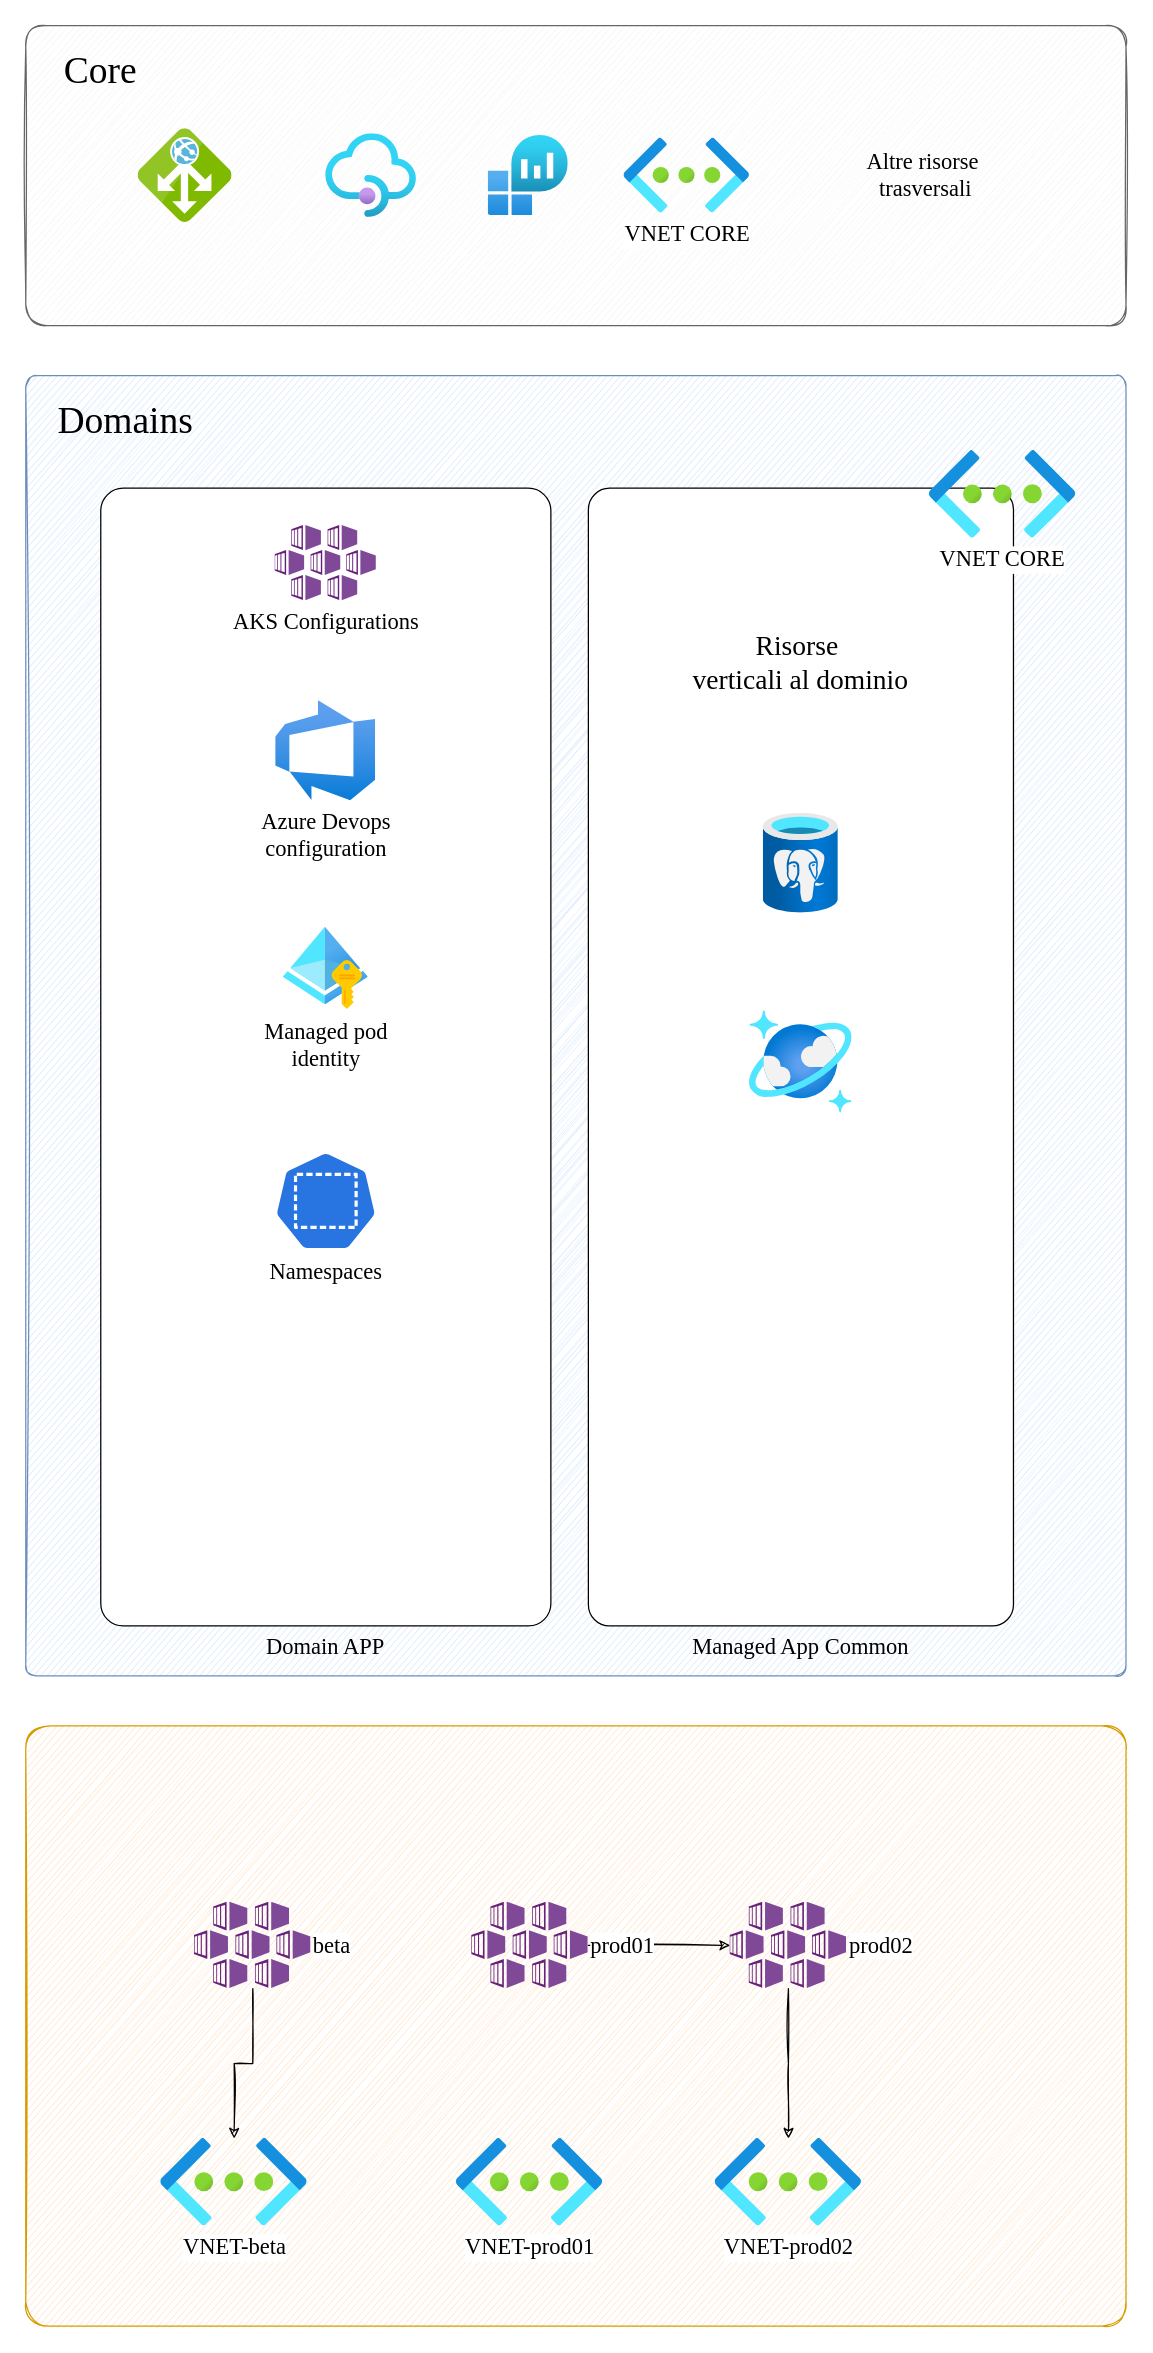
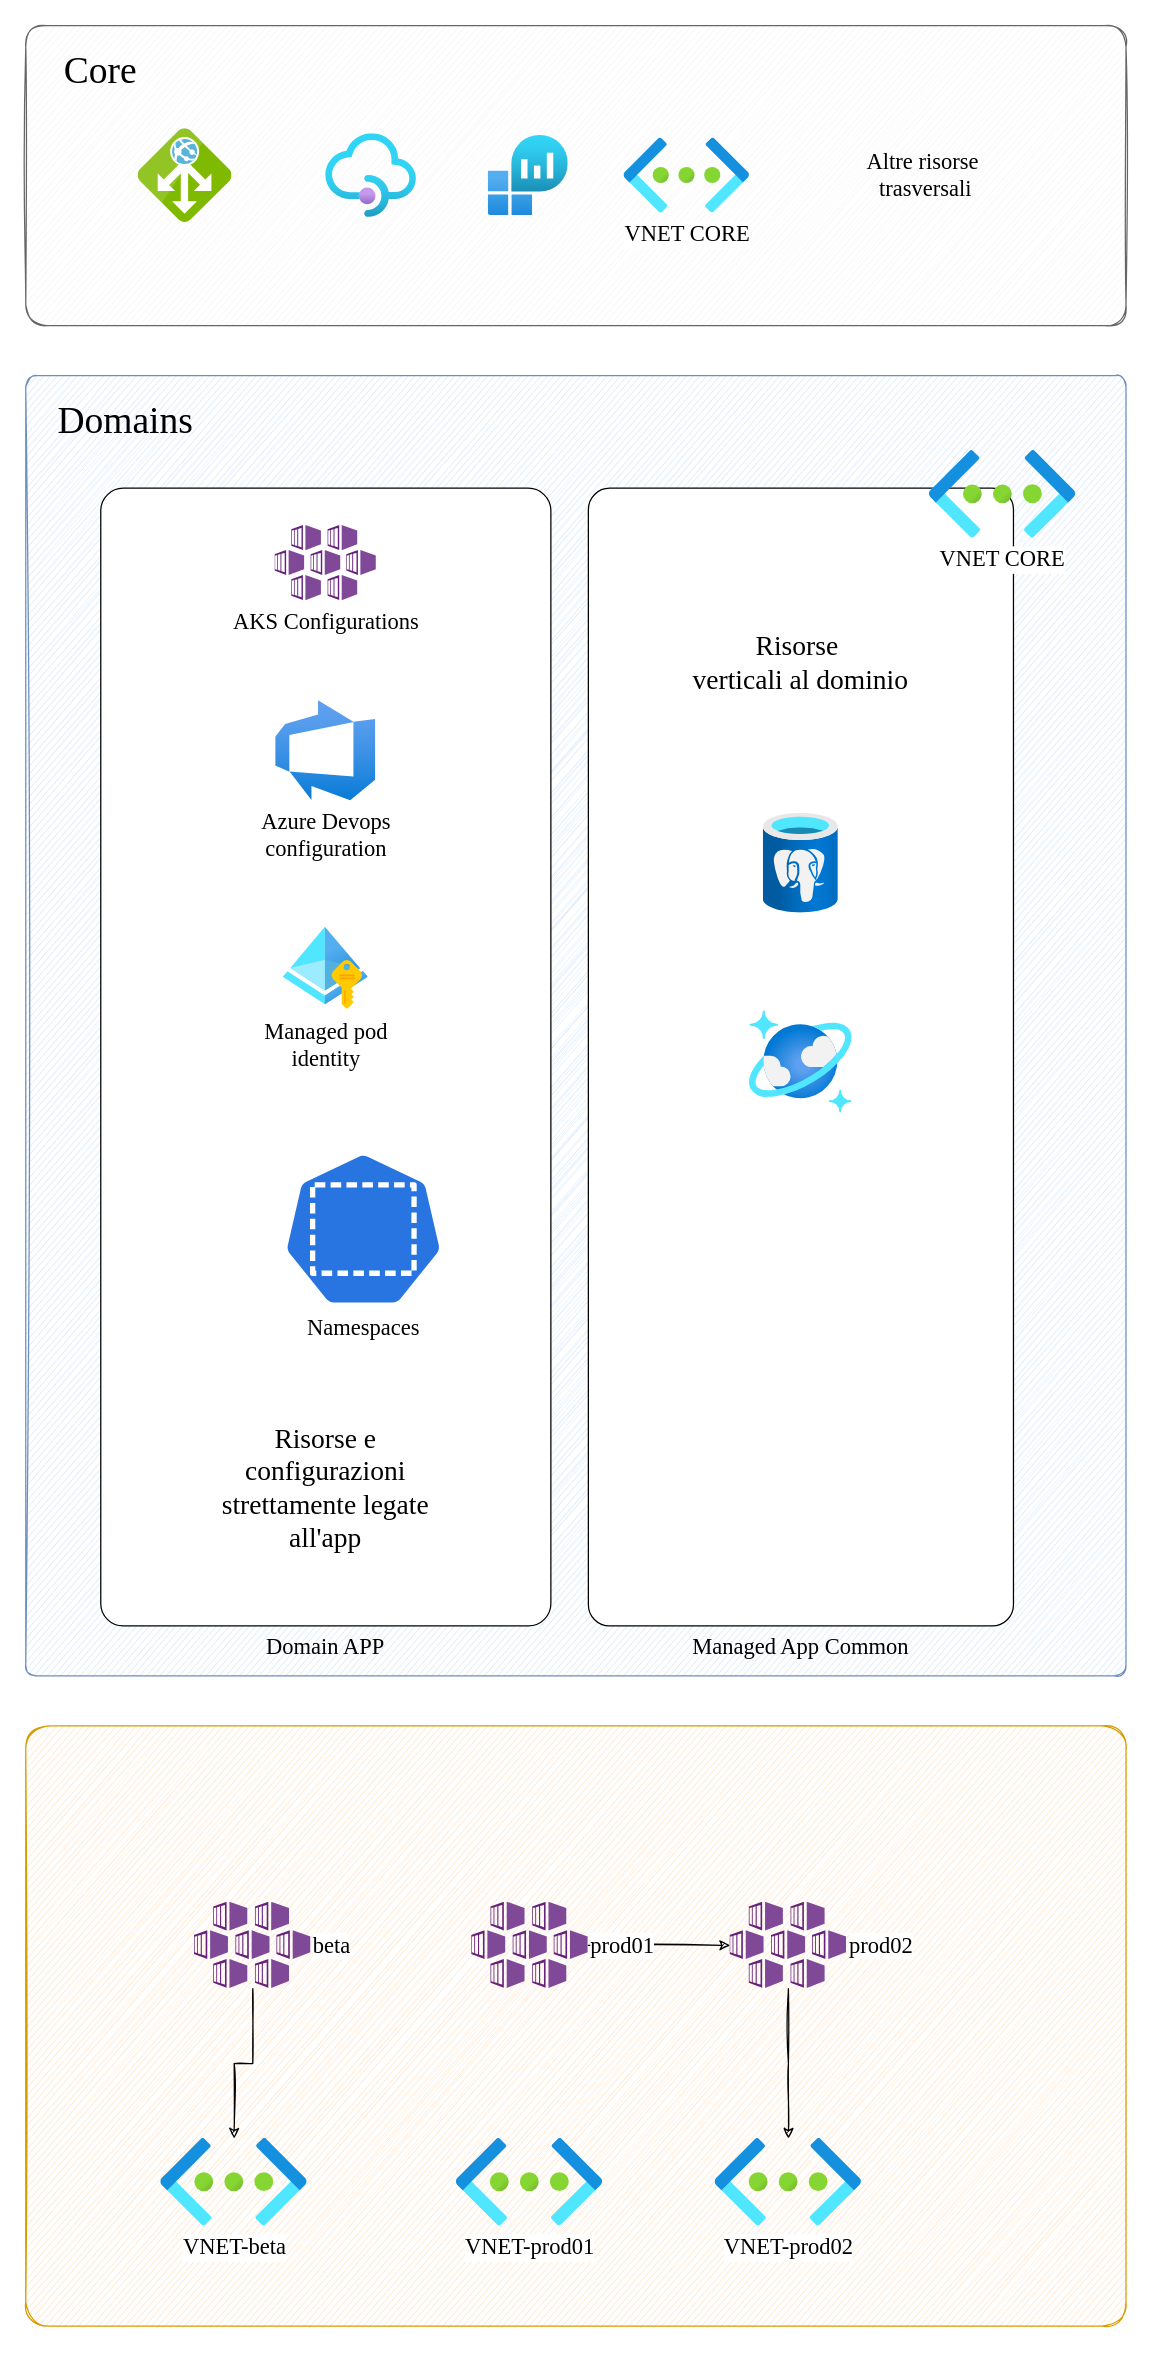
node "Namespaces": size 106x100 -> 181x156
node "Risorse e configurazioni strettamente legate all'app": added
